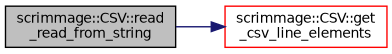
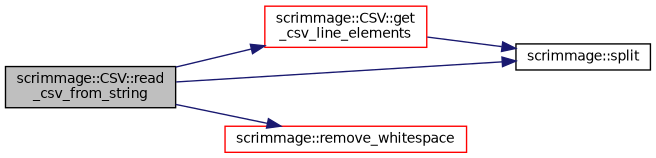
node "scrimmage::CSV::read _read_from_string": label "scrimmage::CSV::read _read_from_string" -> "scrimmage::CSV::read _csv_from_string"
node "scrimmage::split": added
node "scrimmage::remove_whitespace": added
